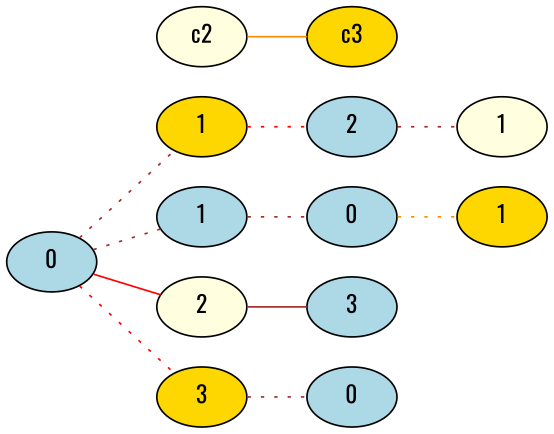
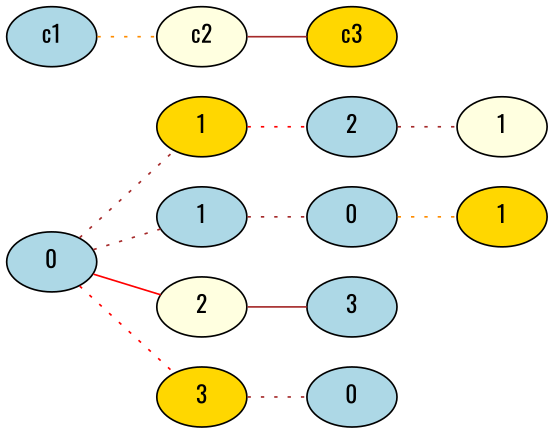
node "c1": added
edge "c2" -- "c3": color darkorange -> brown
